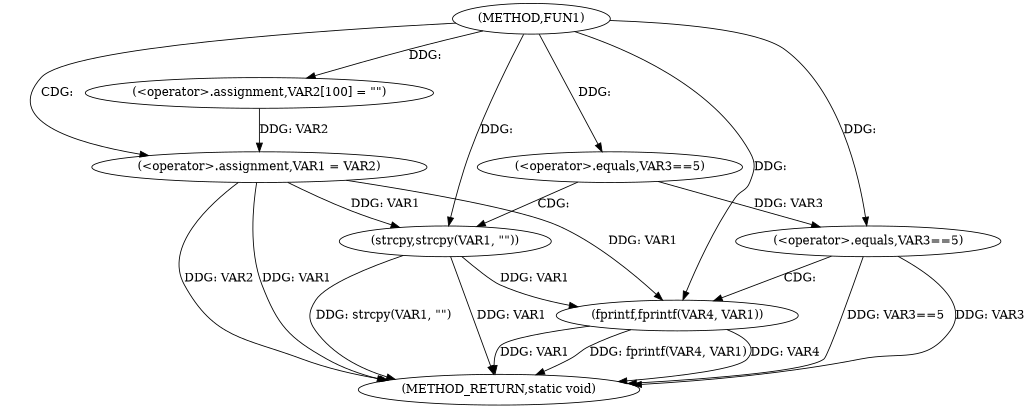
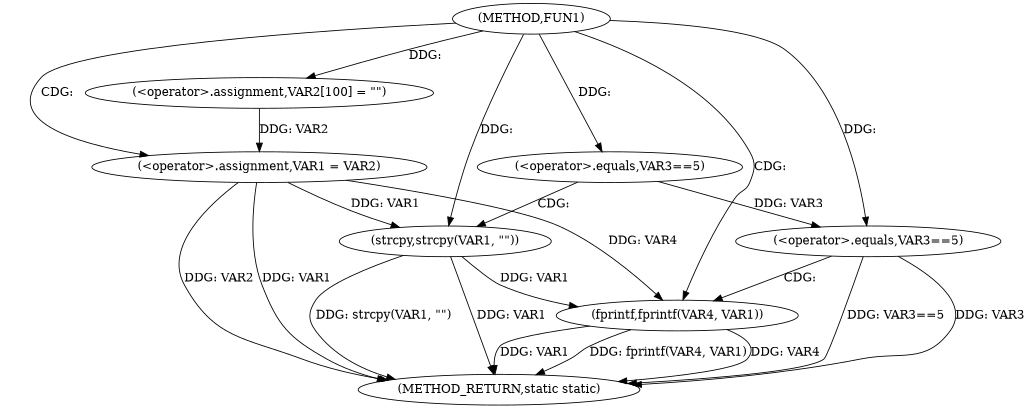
edge "(METHOD,FUN1)" -> "(fprintf,fprintf(VAR4, VAR1))": label "DDG: " -> "CDG: "
edge "(<operator>.assignment,VAR1 = VAR2)" -> "(fprintf,fprintf(VAR4, VAR1))": label "DDG: VAR1" -> "DDG: VAR4"
node "(METHOD_RETURN,static void)": label "(METHOD_RETURN,static void)" -> "(METHOD_RETURN,static static)"
